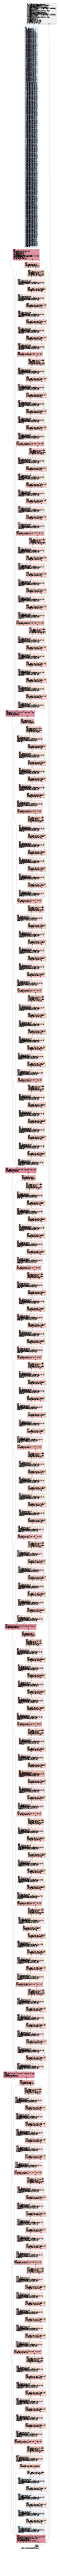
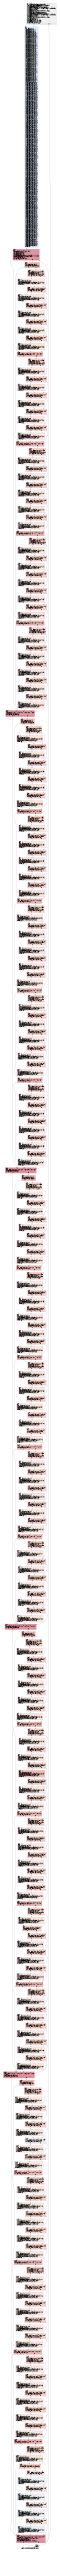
node "%1101:": fillcolor #f59c7d70 -> #dedcdb70
